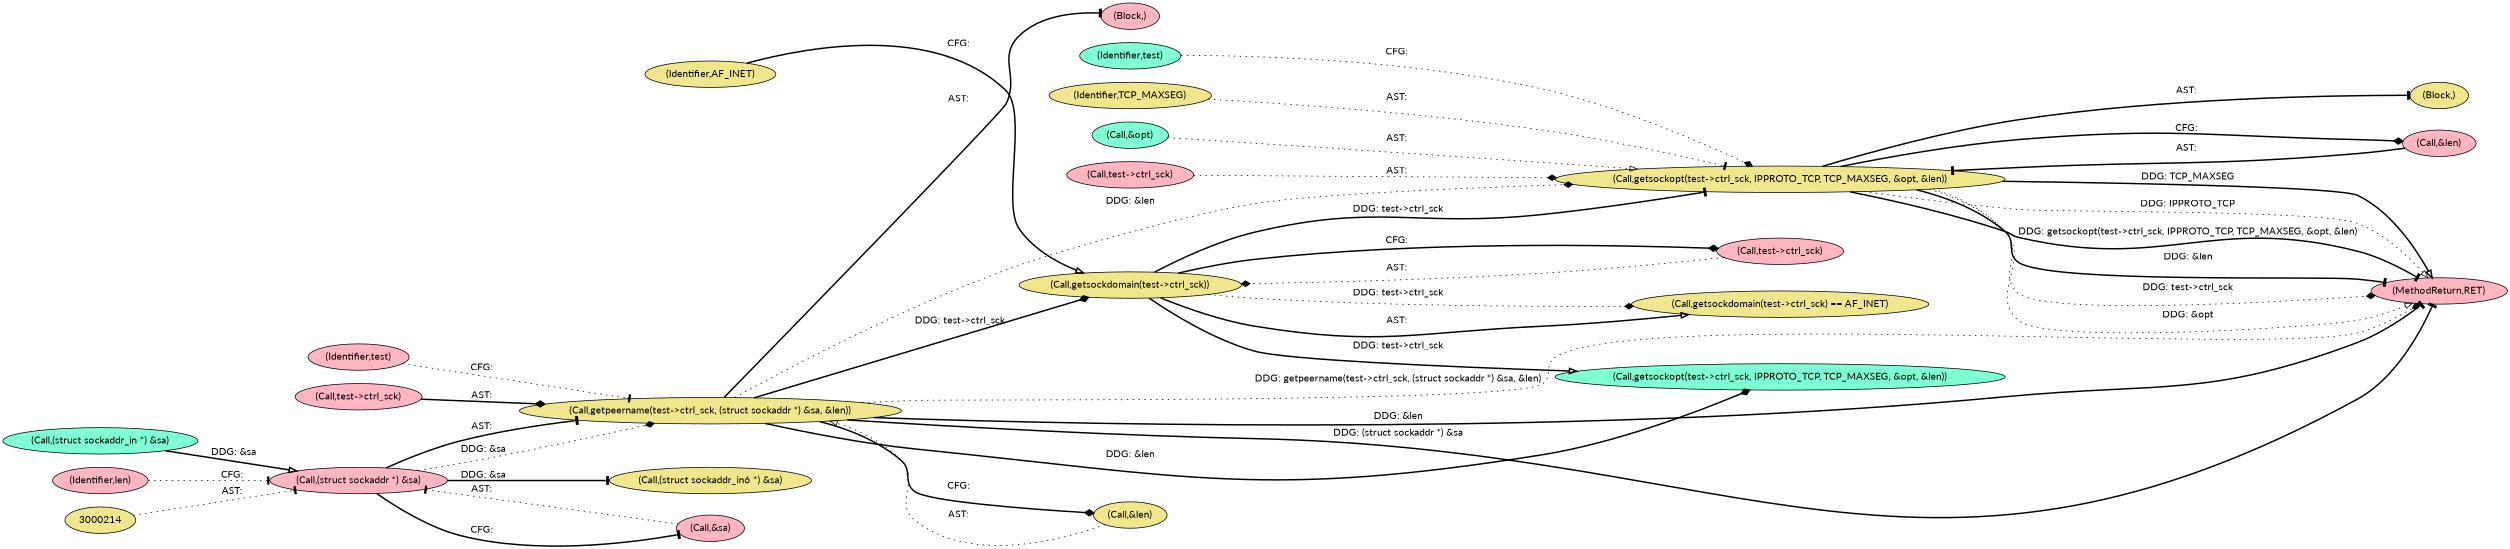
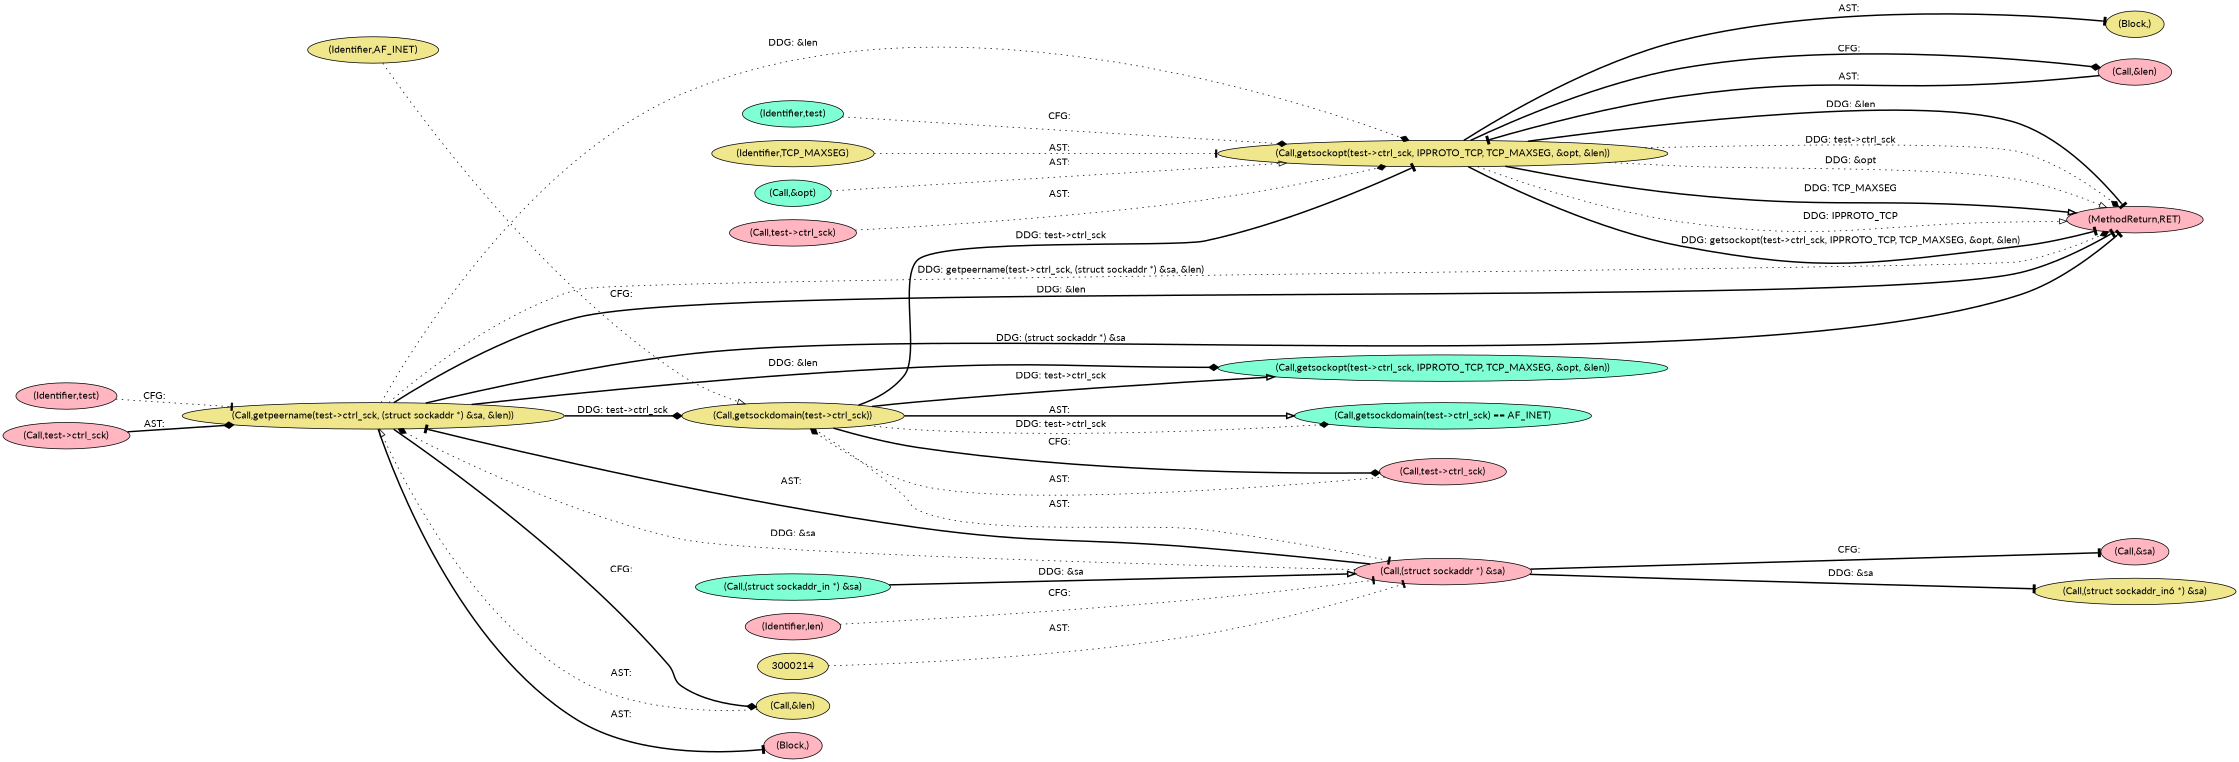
edge "(Identifier,AF_INET)" -> "(Call,getsockdomain(test->ctrl_sck))": style bold -> dotted
node "(Call,getsockdomain(test->ctrl_sck) == AF_INET)": fillcolor khaki -> aquamarine
edge "(Call,&sa)" -> "(Call,(struct sockaddr *) &sa)": now "(Call,getsockdomain(test->ctrl_sck))" -> "(Call,(struct sockaddr *) &sa)"
